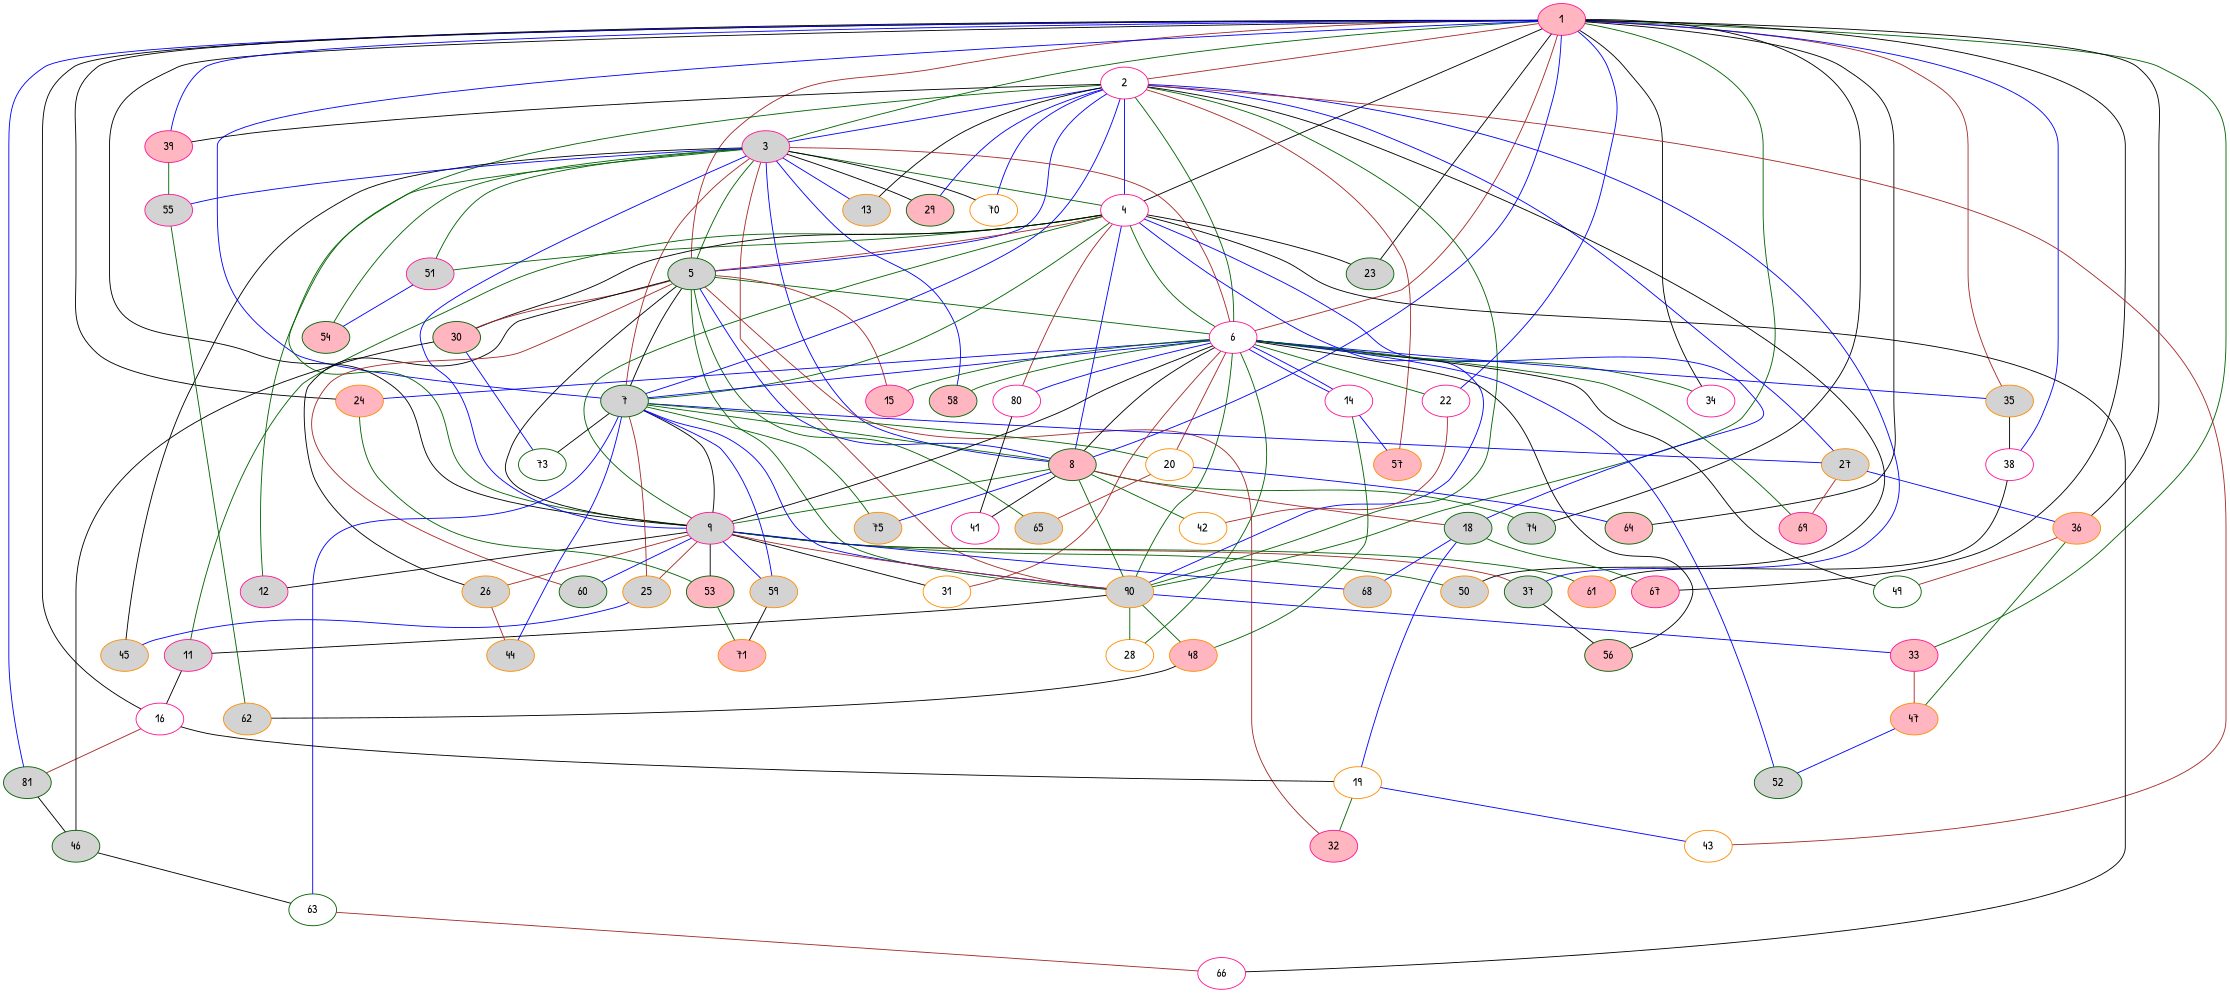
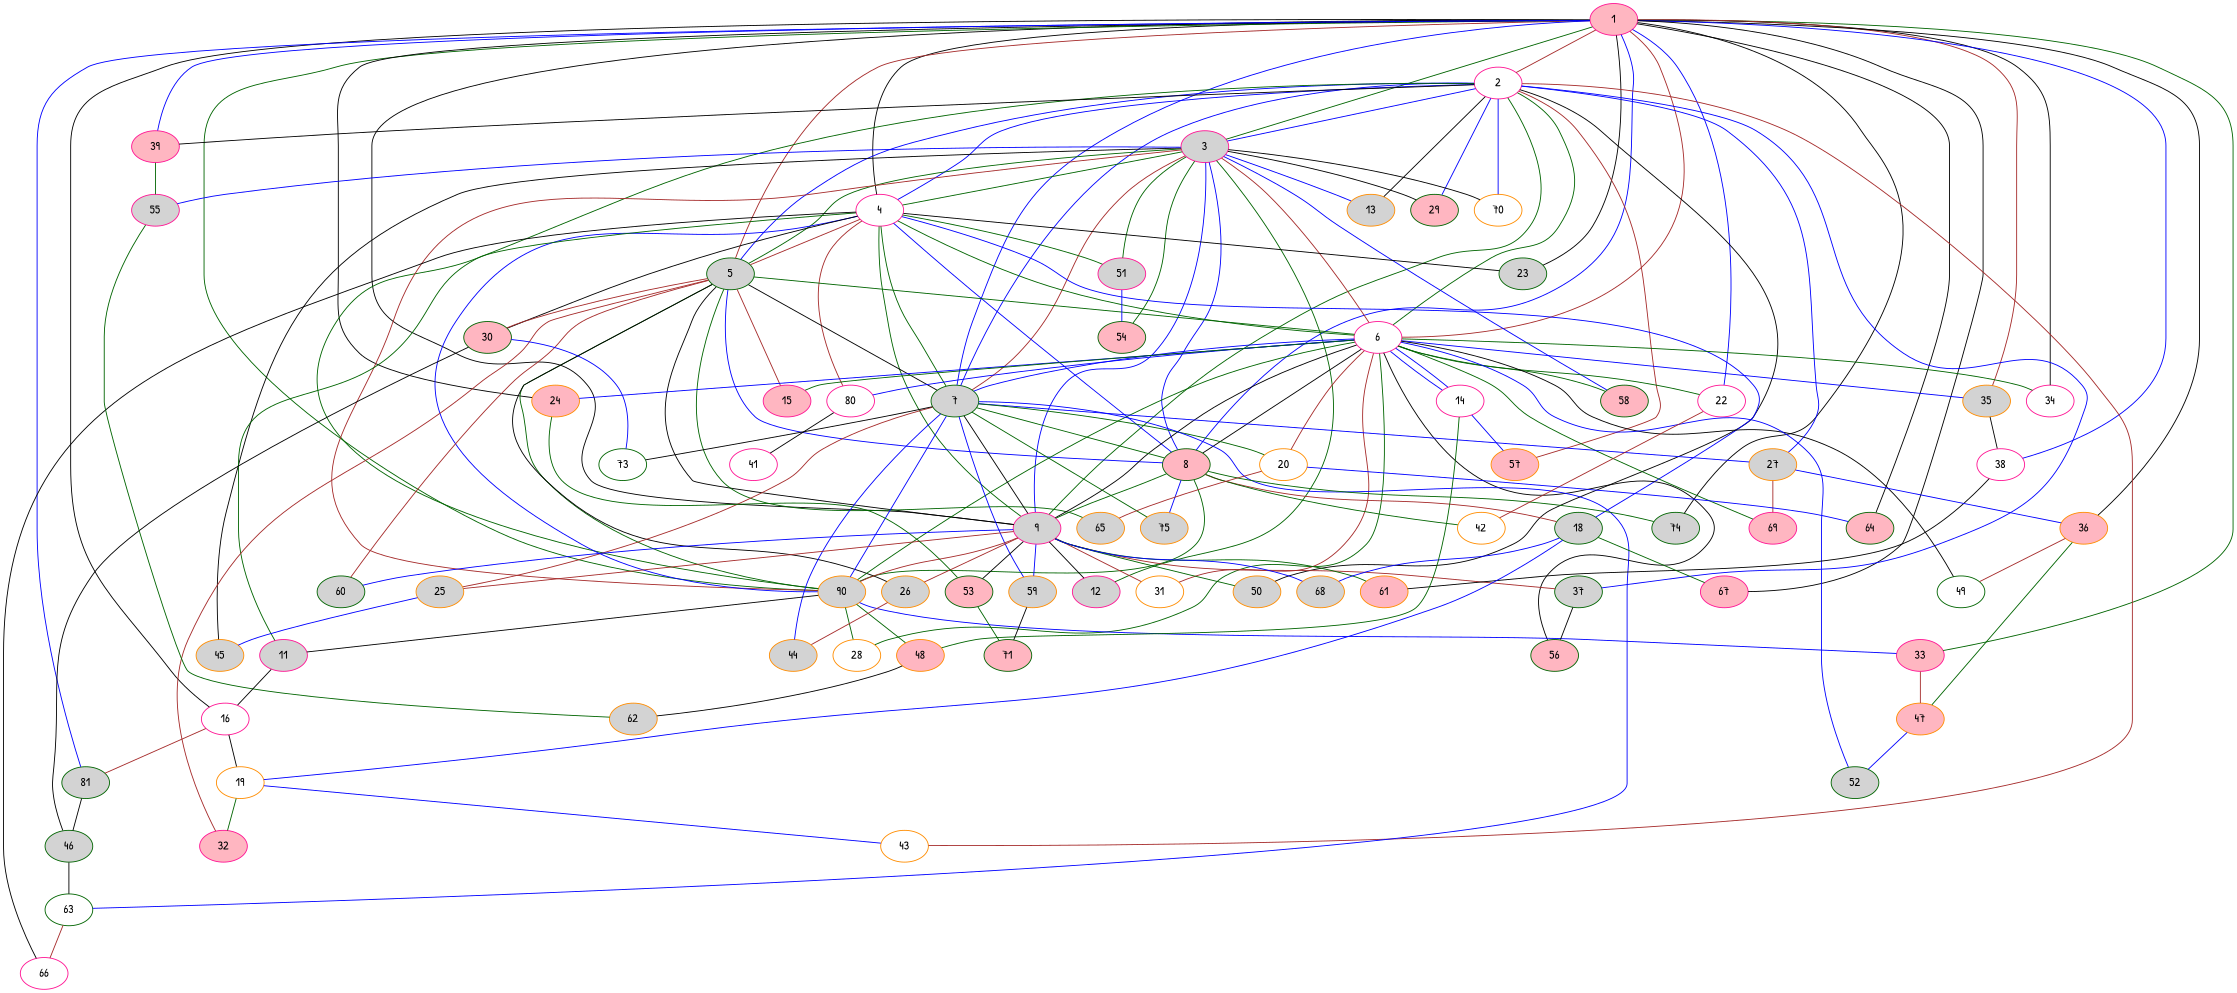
edge "8" -- "41": removed
edge "9" -- "31": color black -> brown
node "71": color darkorange -> darkgreen
